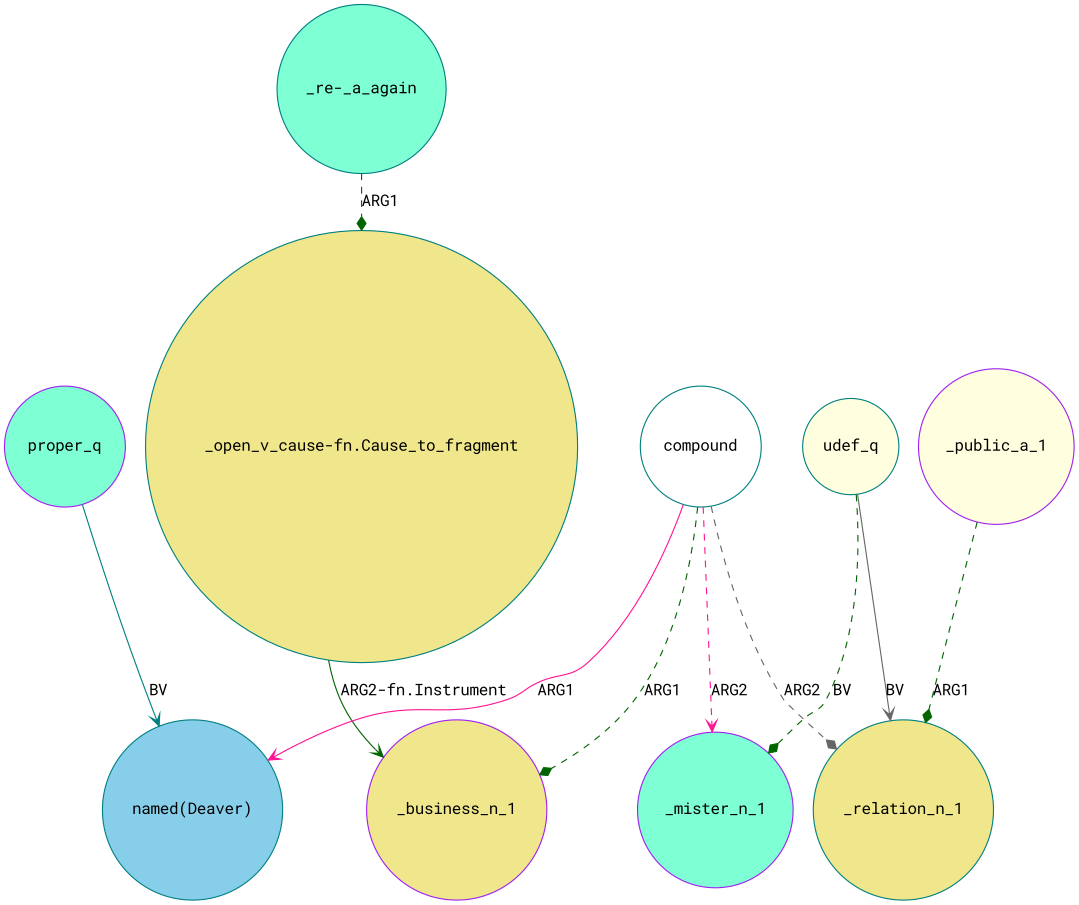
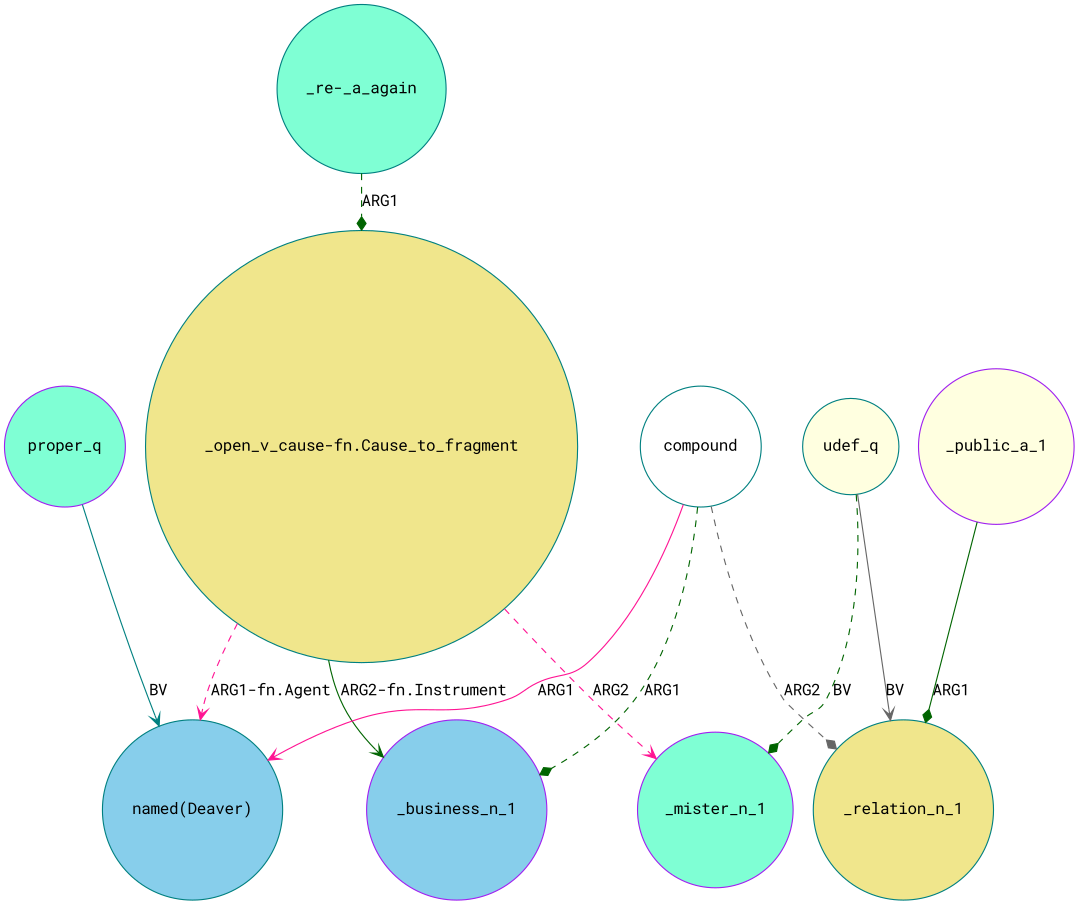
edge "compound" -> "_mister_n_1": now "_open_v_cause-fn.Cause_to_fragment" -> "_mister_n_1"
edge "_public_a_1" -> "_relation_n_1": style dashed -> solid
edge "_open_v_cause-fn.Cause_to_fragment" -> "named(Deaver)": added, label "ARG1-fn.Agent"
node "_business_n_1": fillcolor khaki -> skyblue
